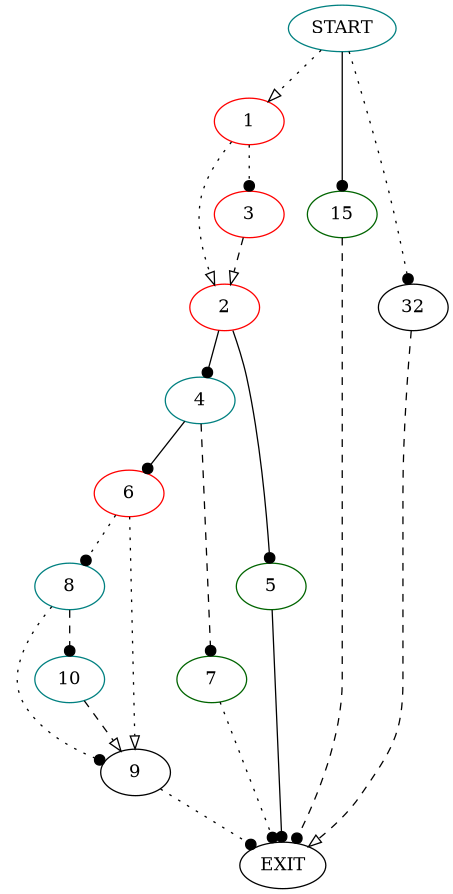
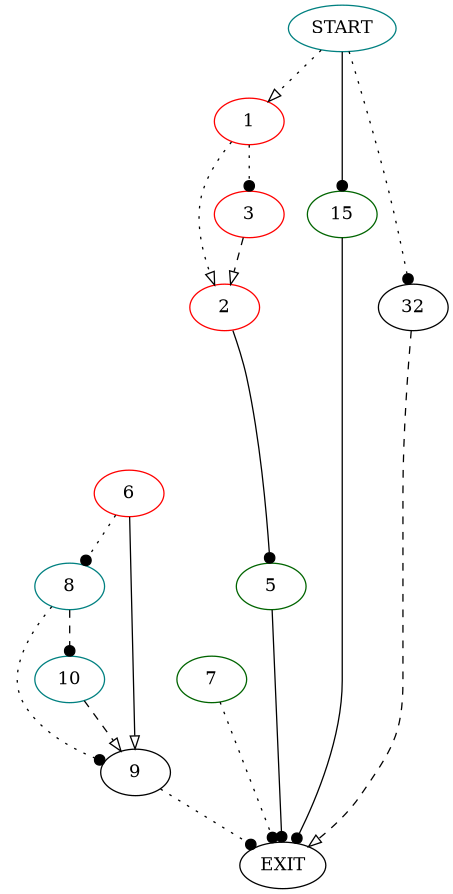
node "4": removed
edge "15" -> "EXIT": style dashed -> solid
edge "6" -> "9": style dotted -> solid
